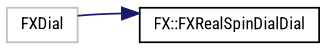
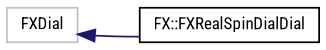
edge "FXDial" -> "FX::FXRealSpinDialDial": reversed
